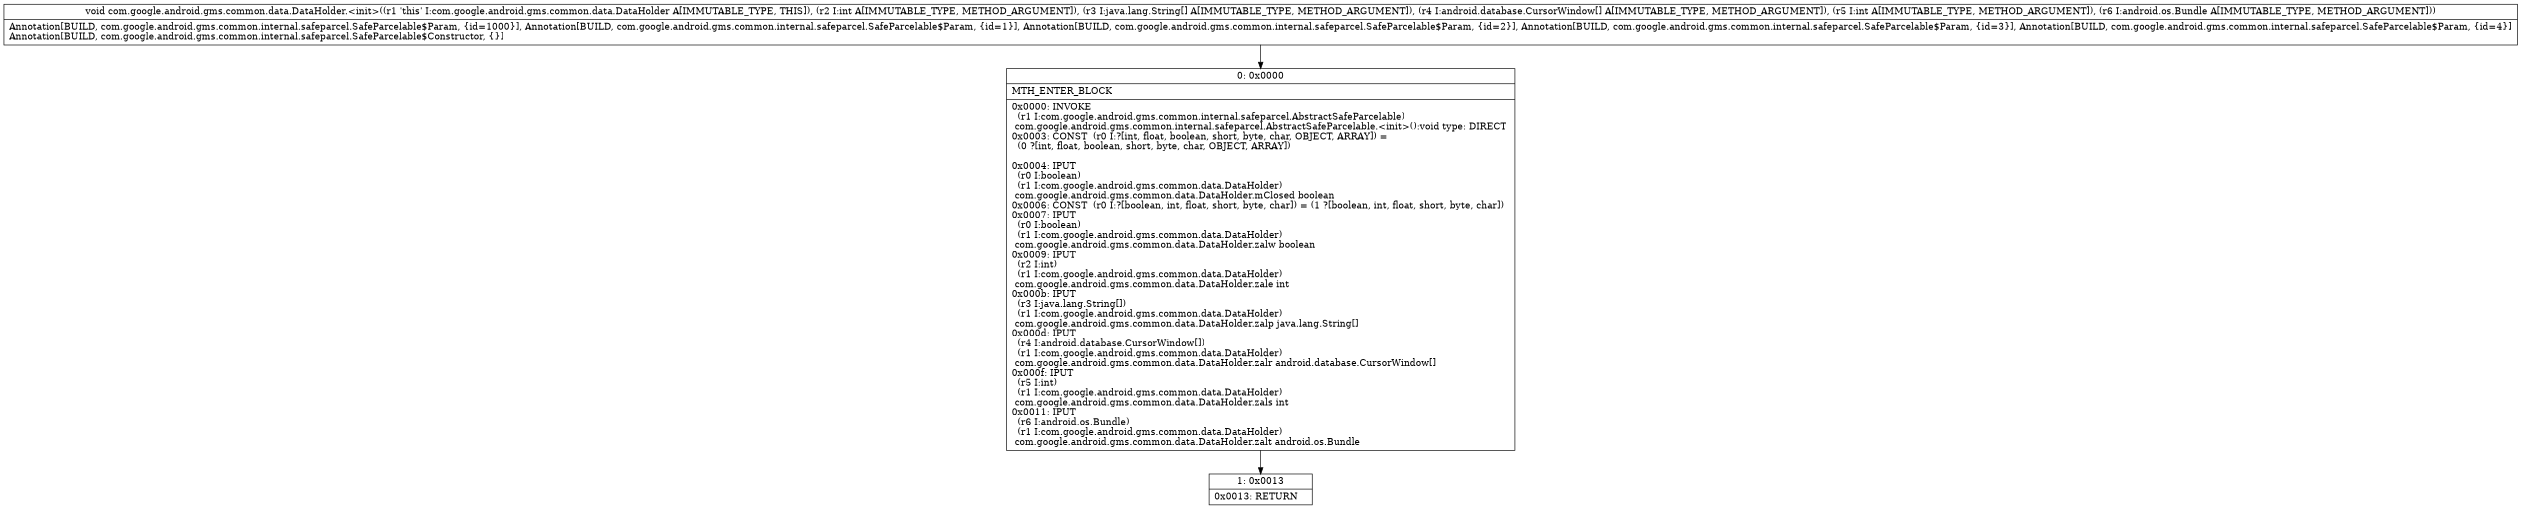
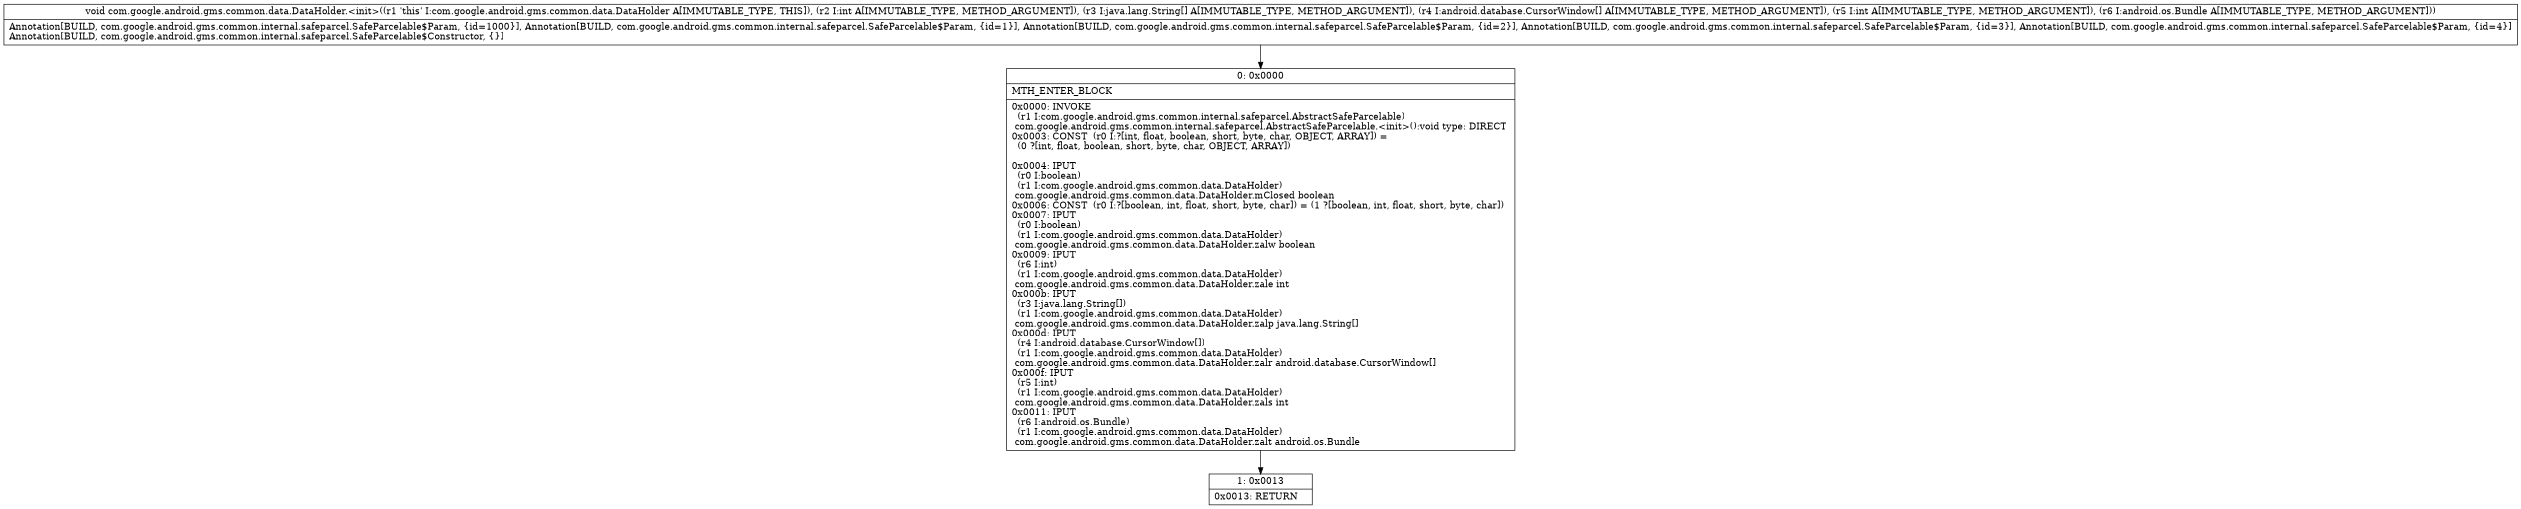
node "0: 0x0000": text "(r2 I:int)" -> "(r6 I:int)"
